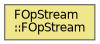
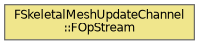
node "FOpStream ::FOpStream": label "FOpStream ::FOpStream" -> "FSkeletalMeshUpdateChannel ::FOpStream"
